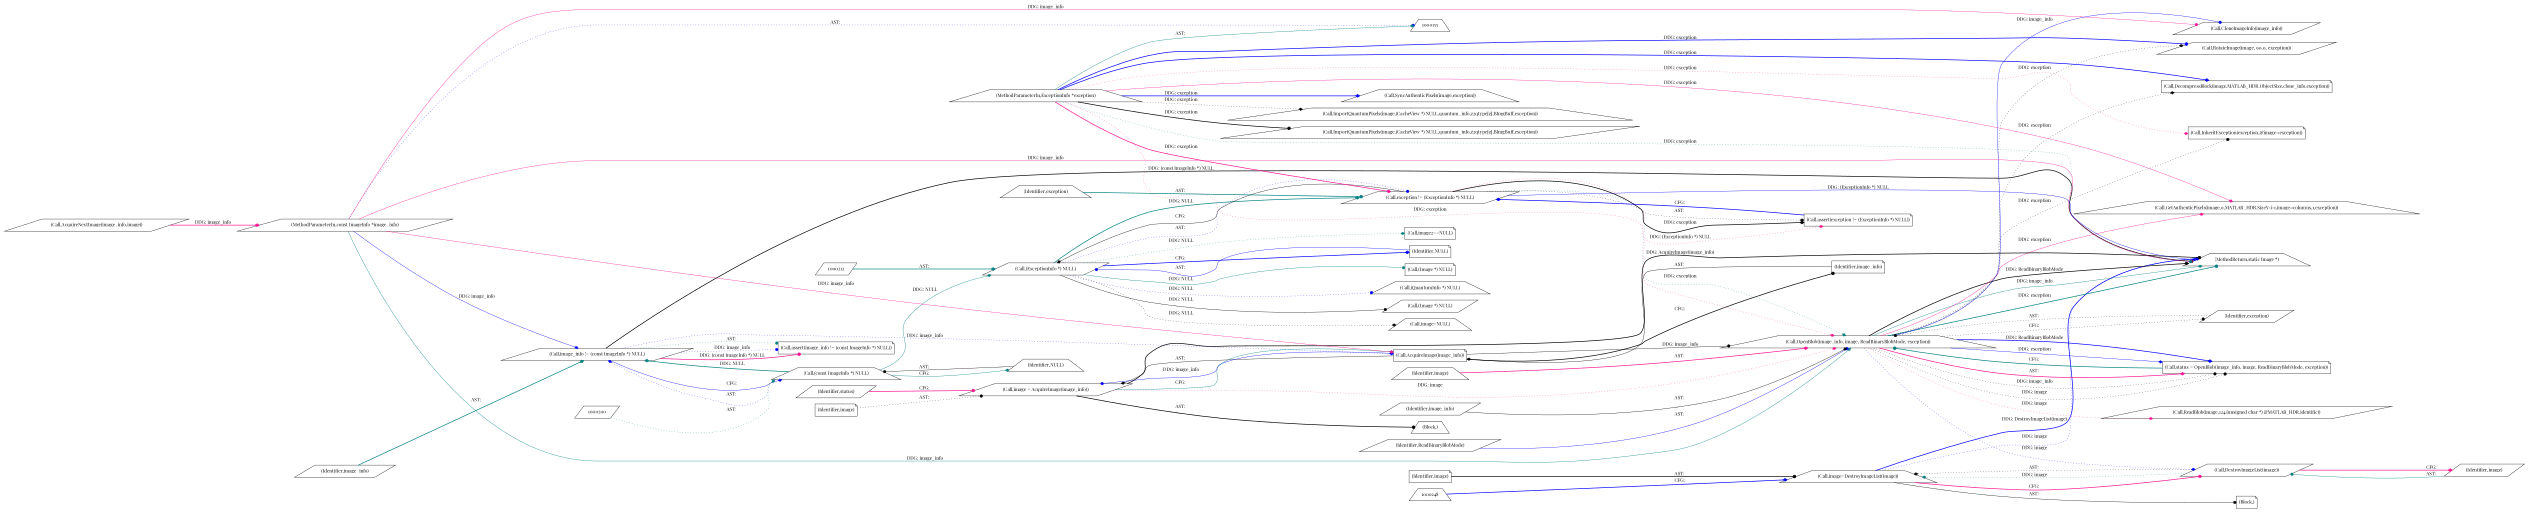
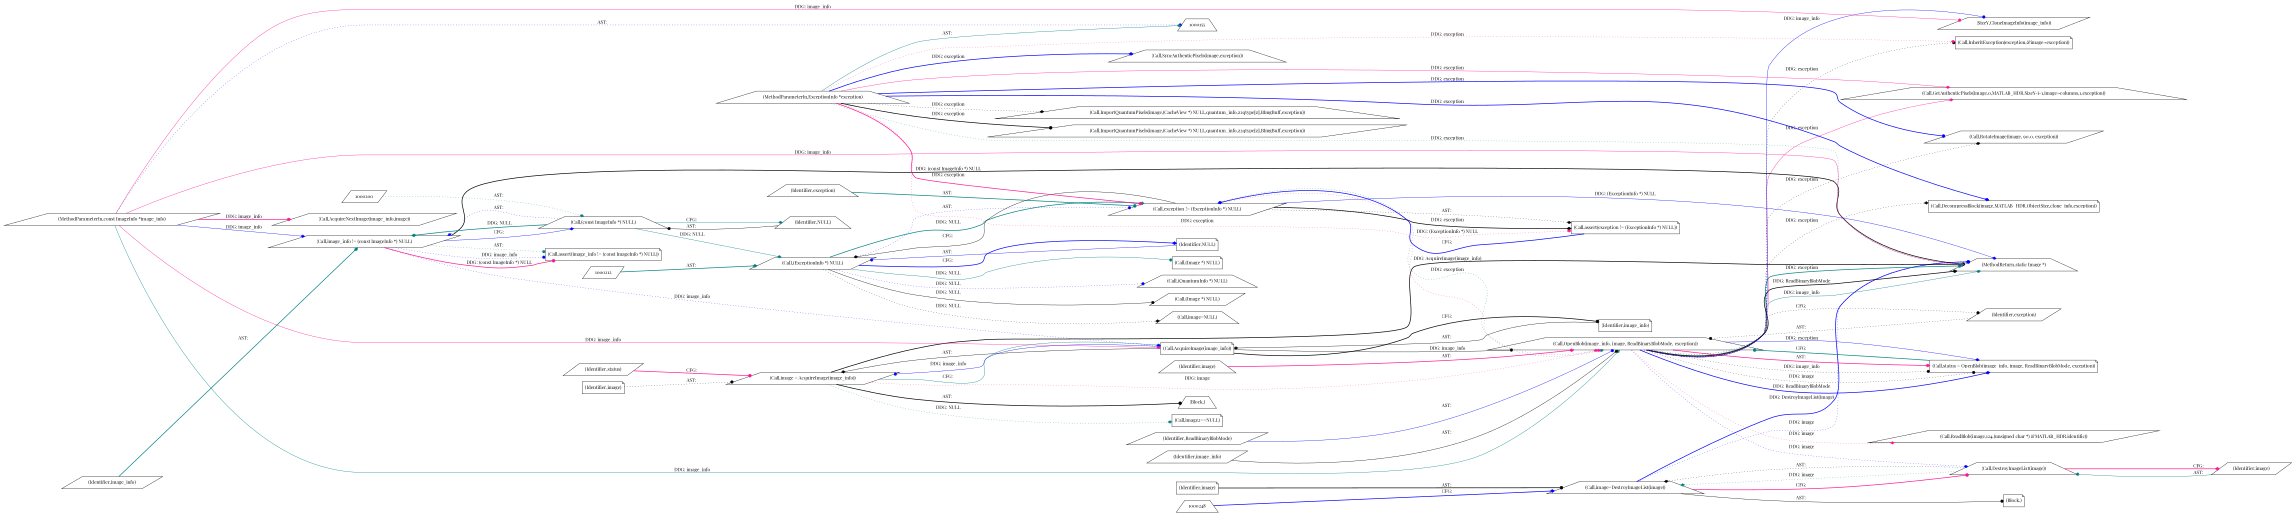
node "(Call,CloneImageInfo(image_info))": label "(Call,CloneImageInfo(image_info))" -> "(SizeY,CloneImageInfo(image_info))"
edge "(Call,AcquireNextImage(image_info,image))" -> "(MethodParameterIn,const ImageInfo *image_info)": reversed
edge "(Call,(ExceptionInfo *) NULL)" -> "(Call,image2==NULL)": now "(Call,image = AcquireImage(image_info))" -> "(Call,image2==NULL)"
node "(Call,DestroyImageList(image))": shape parallelogram -> trapezium
